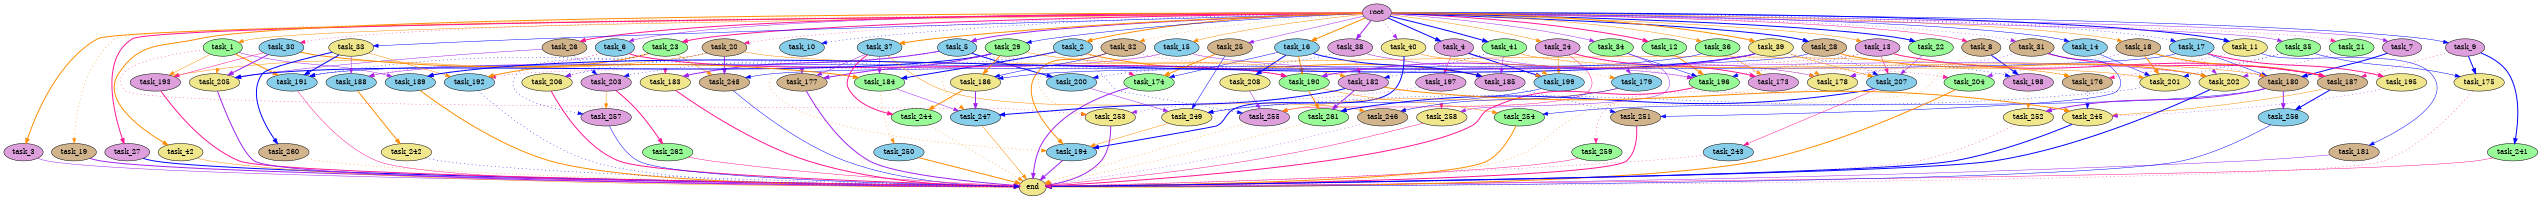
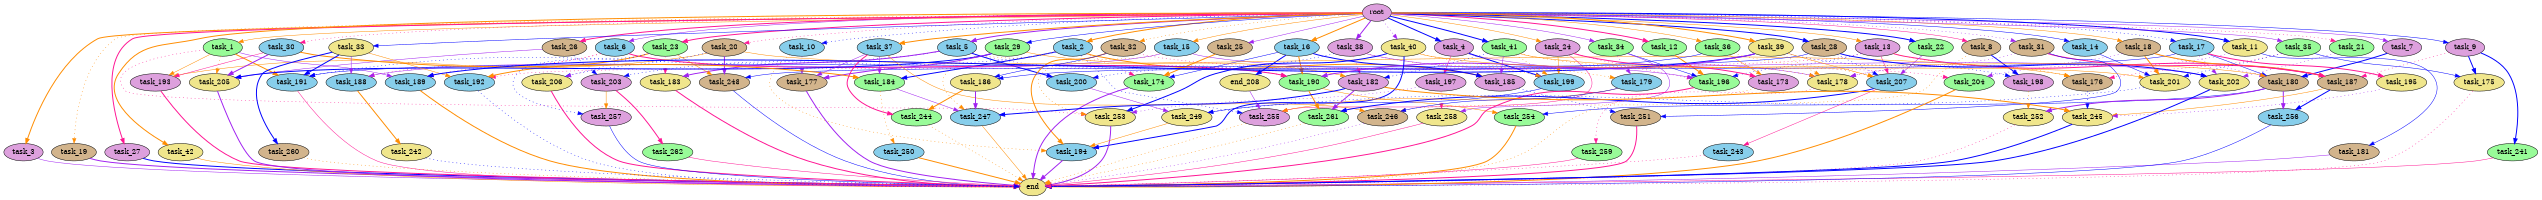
edge "task_29" -> "task_186": removed
edge "task_28" -> "task_202": color darkorange -> blue
edge "task_40" -> "task_253": added
edge "task_25" -> "task_249": removed
node "task_208": label "task_208" -> "end_208"
